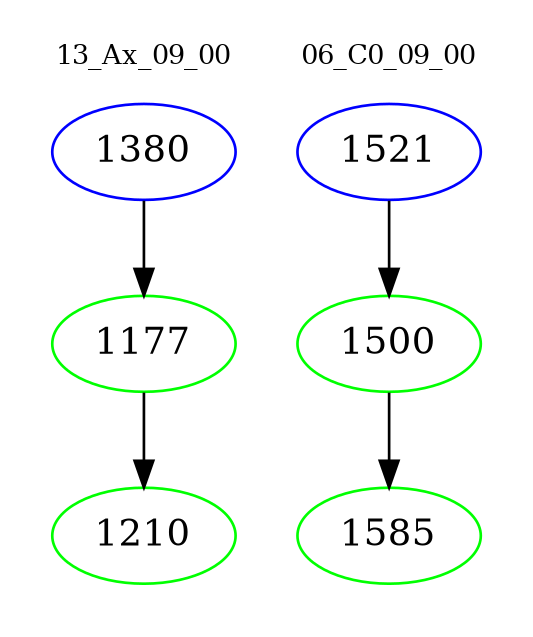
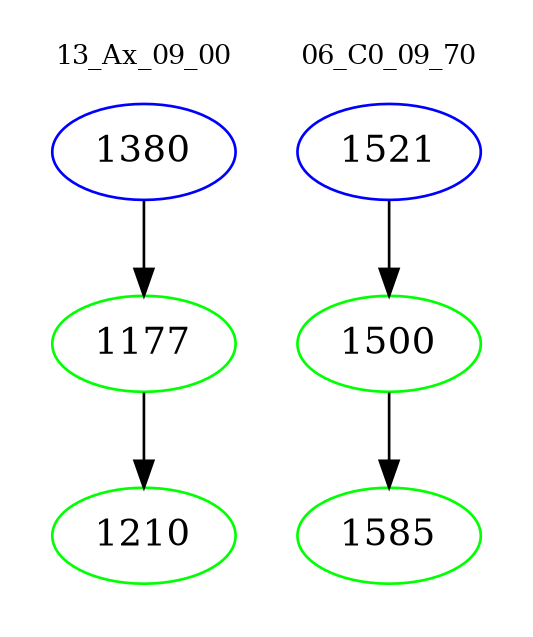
cluster "06_C0_09_00": label "06_C0_09_00" -> "06_C0_09_70"
